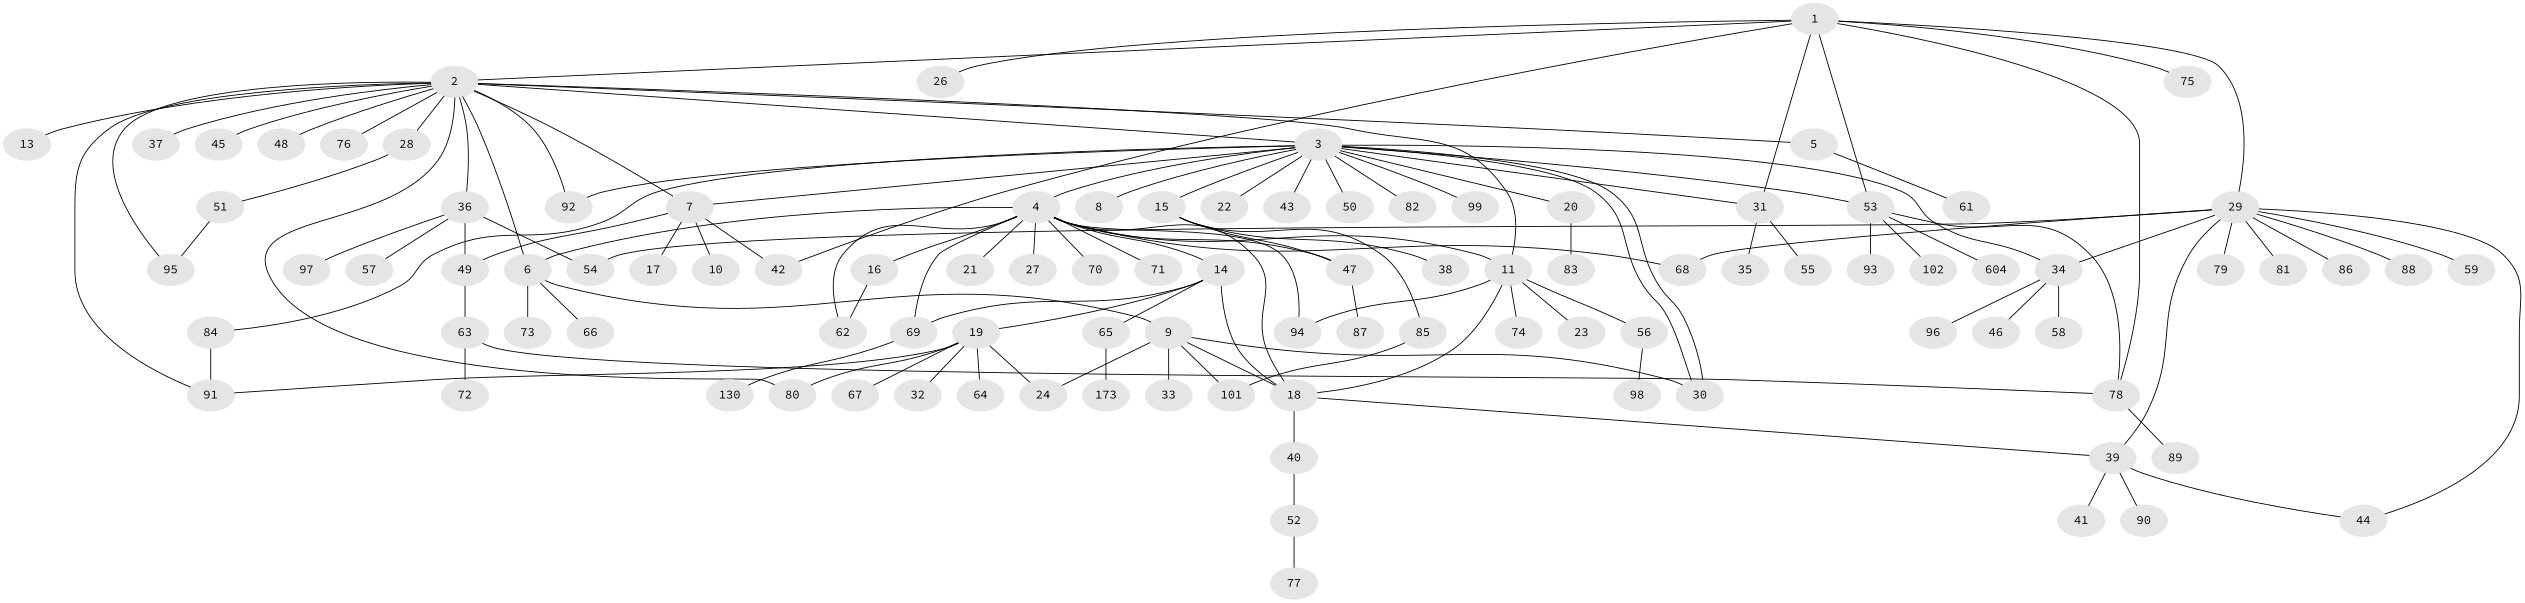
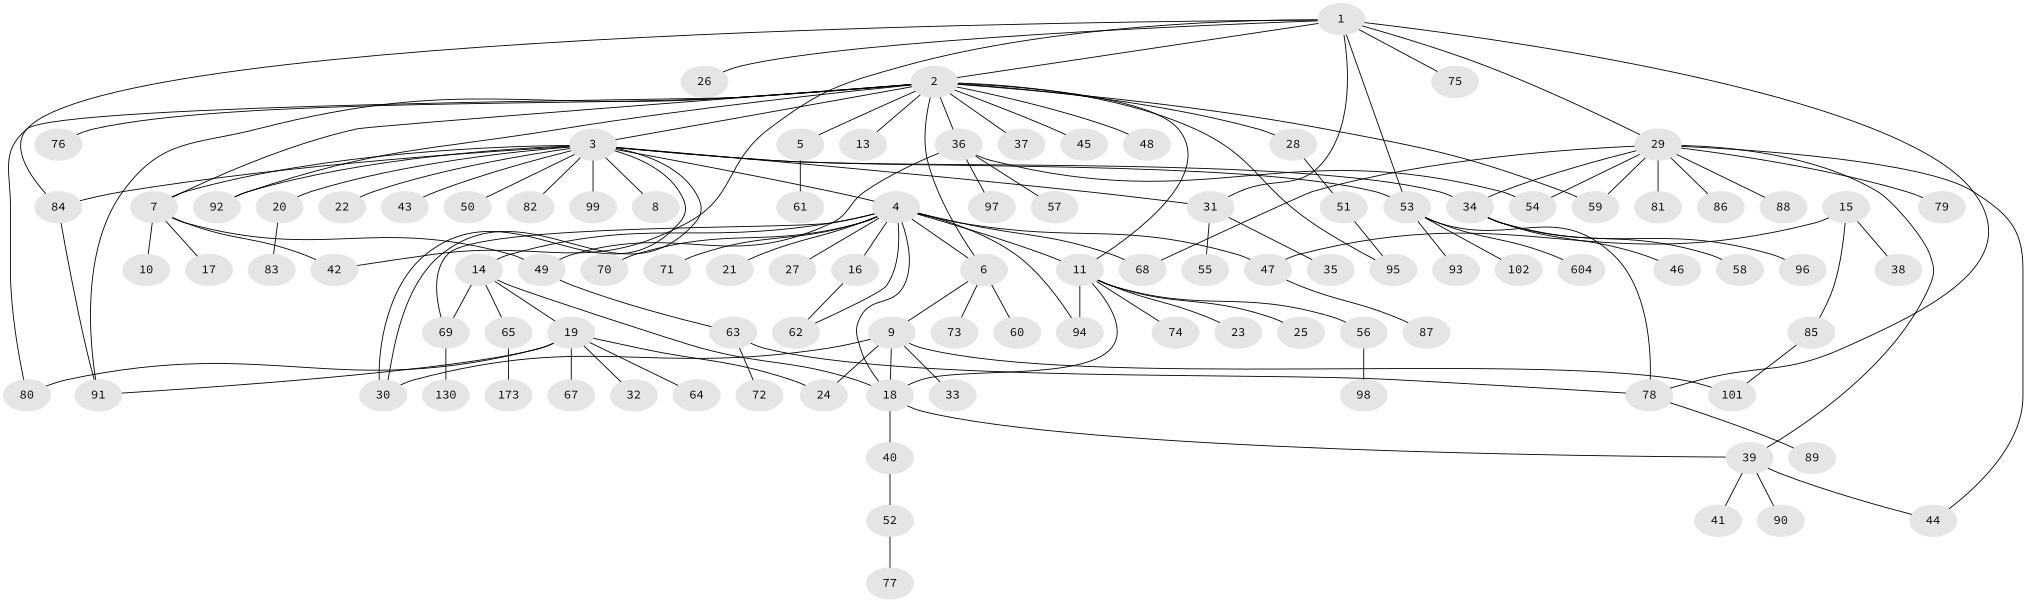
edge "1" -- "84": added
edge "2" -- "59": added
edge "3" -- "15": removed
node "66": label "66" -> "60"
node "25": added
